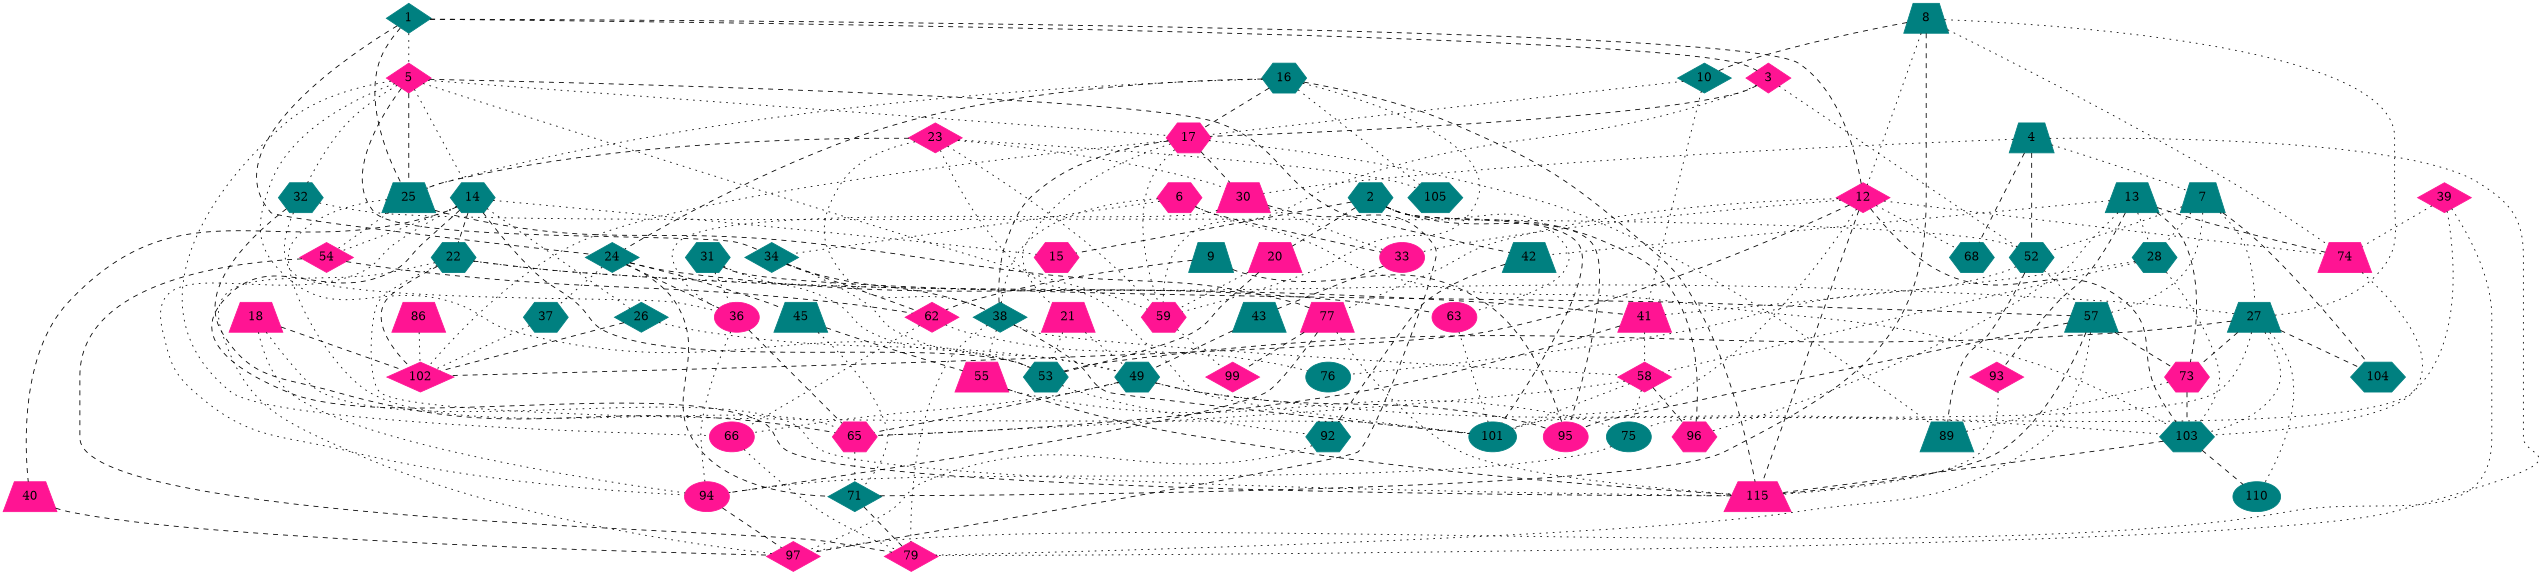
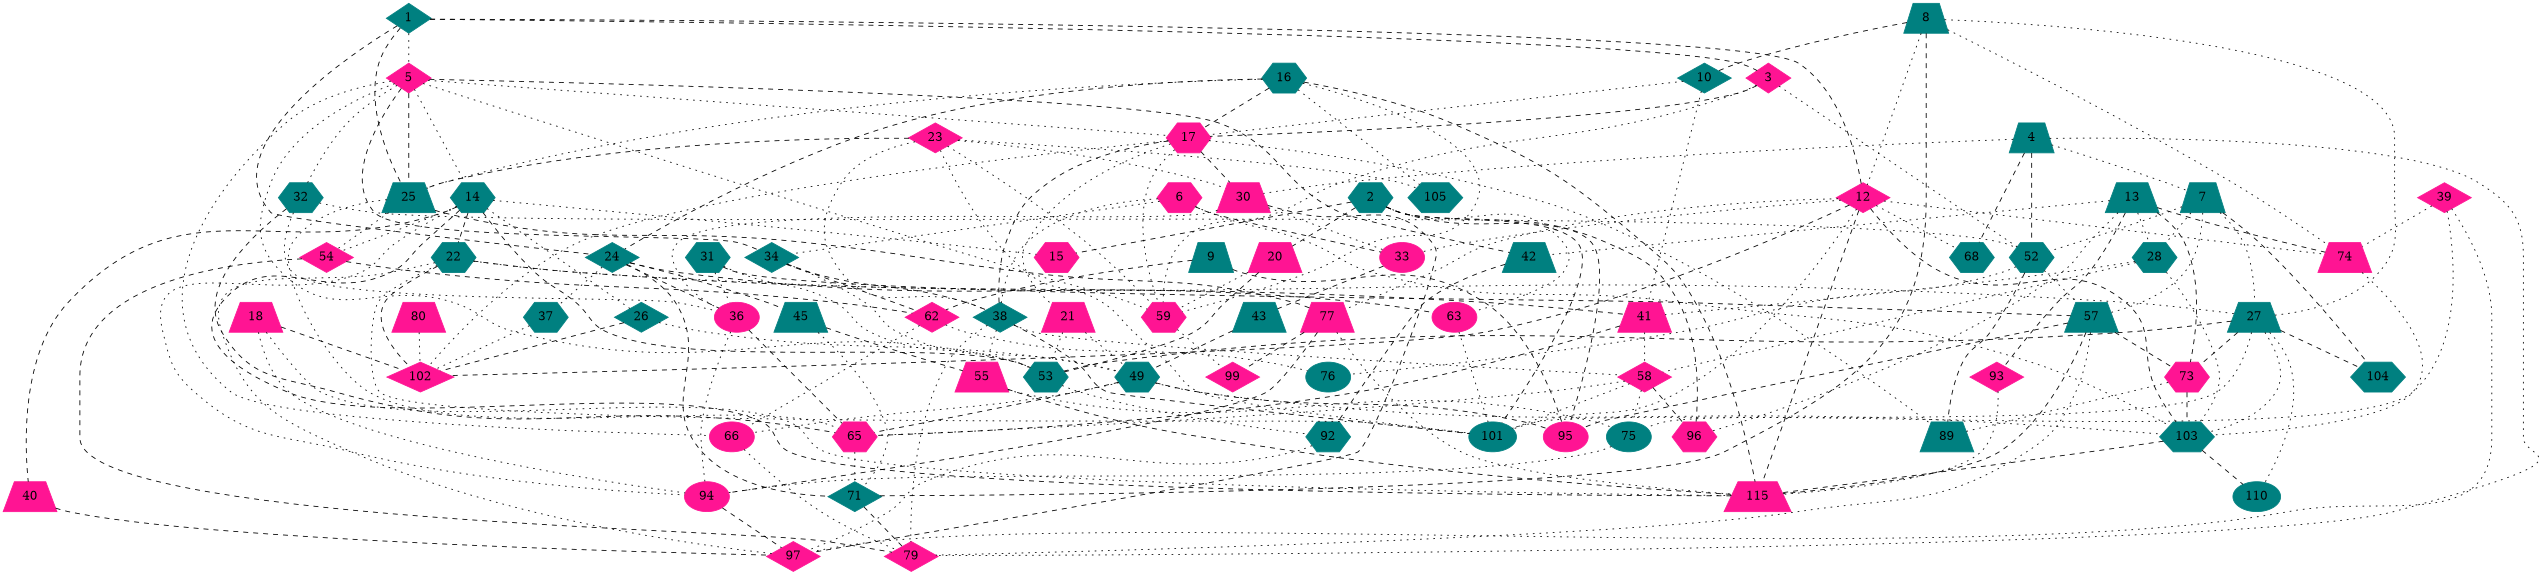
node "86": label "86" -> "80"
